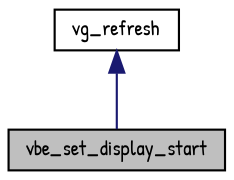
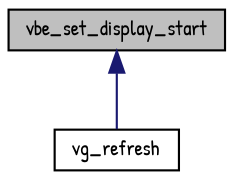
edge "vbe_set_display_start" -> "vg_refresh": reversed
